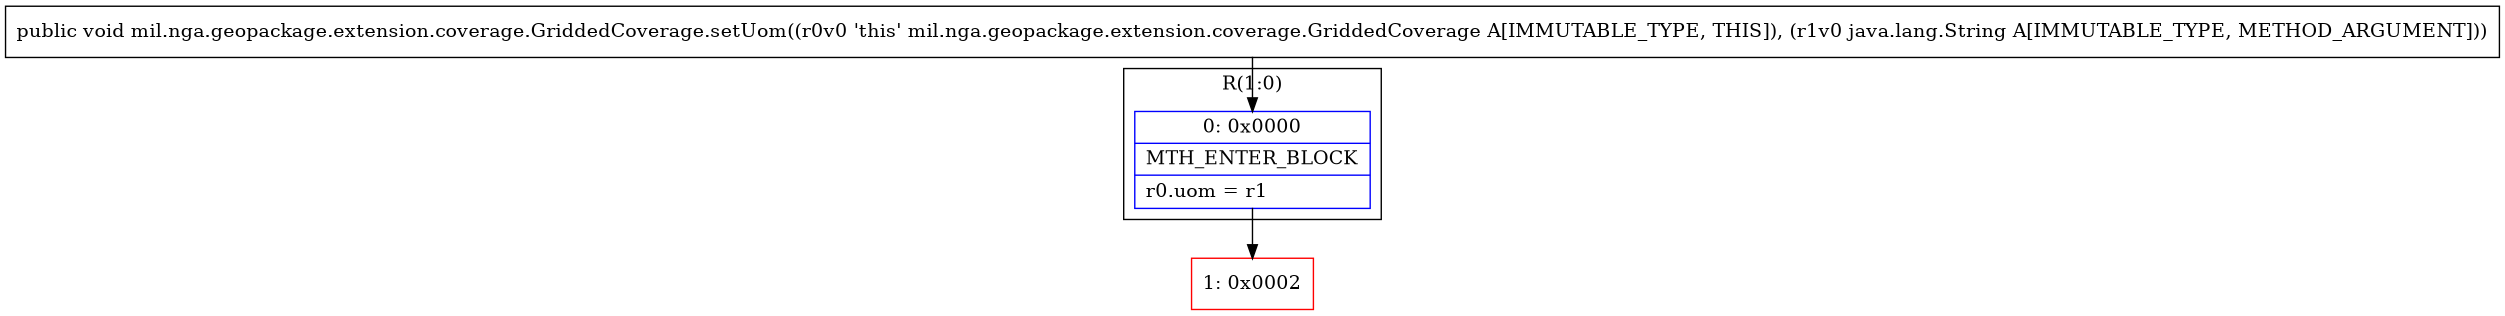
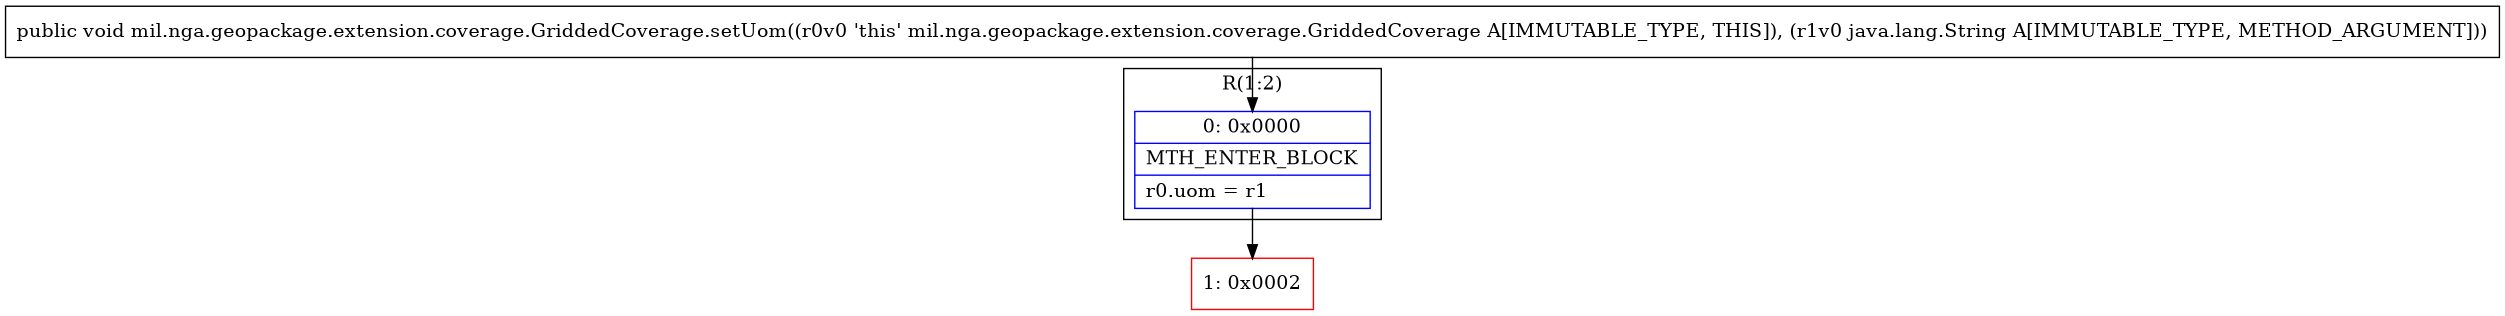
cluster "R(1:0)": label "R(1:0)" -> "R(1:2)"
